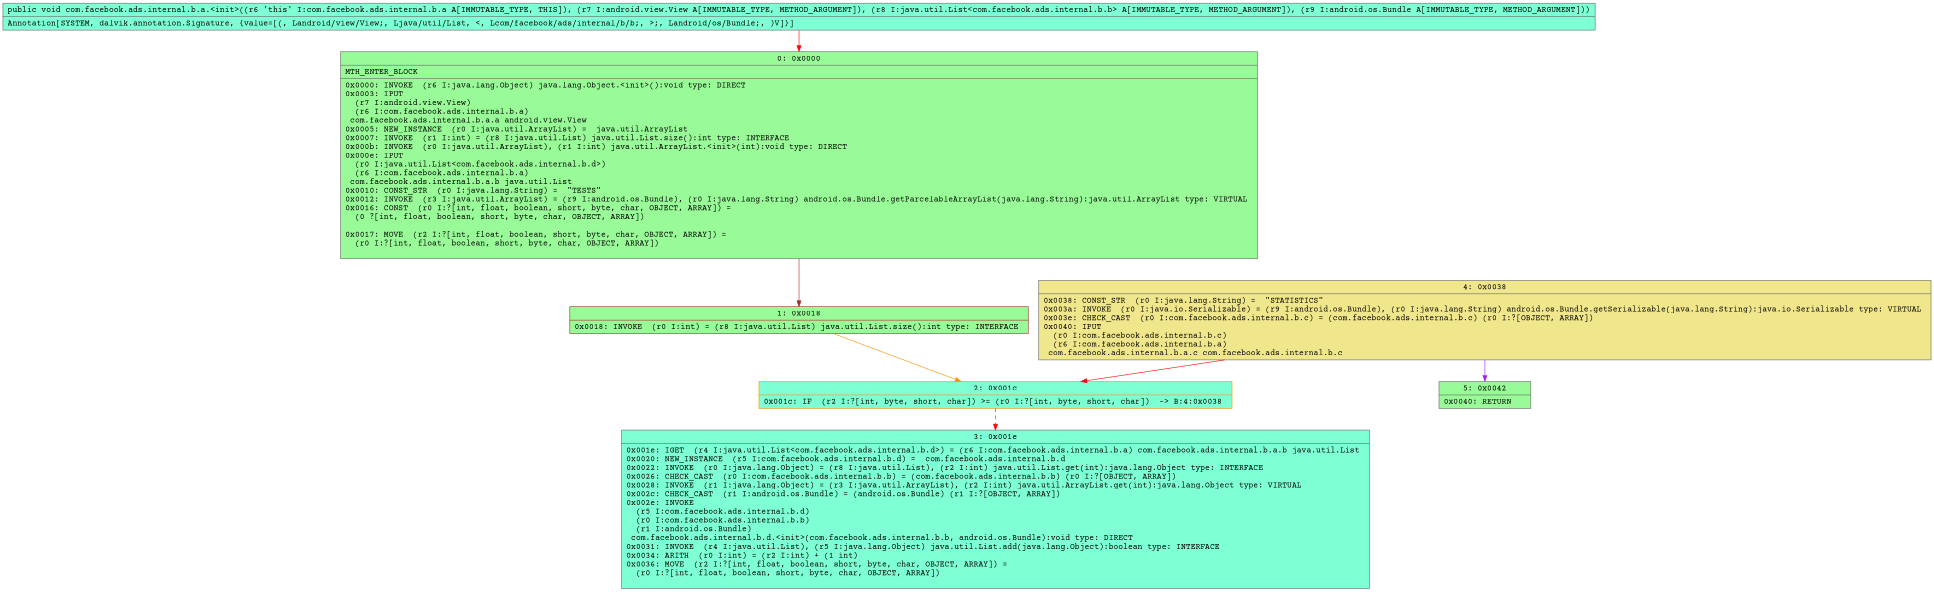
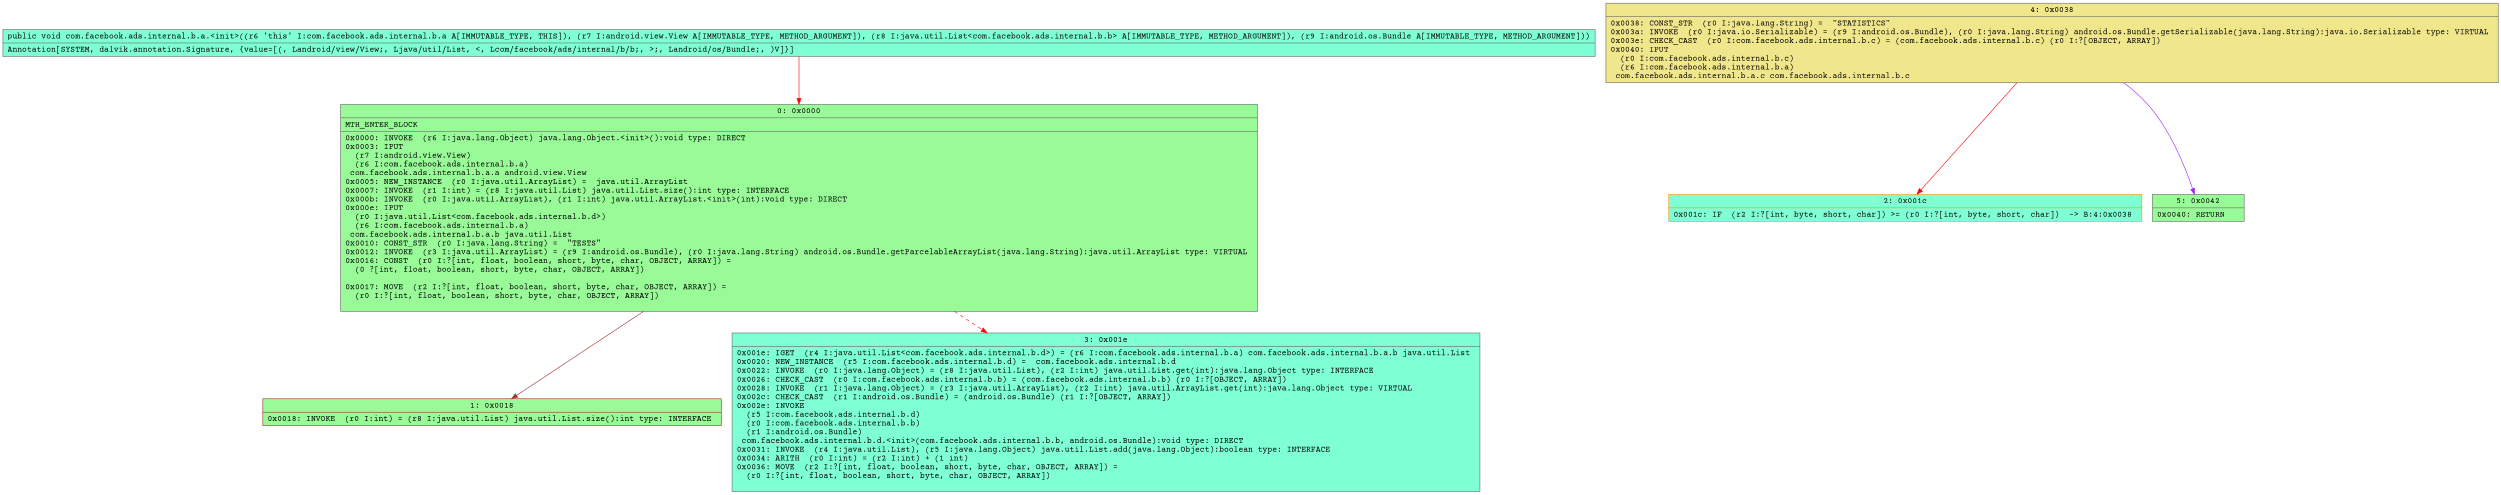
edge "1: 0x0018" -> "2: 0x001c": removed
edge "2: 0x001c" -> "3: 0x001e": now "0: 0x0000" -> "3: 0x001e"
